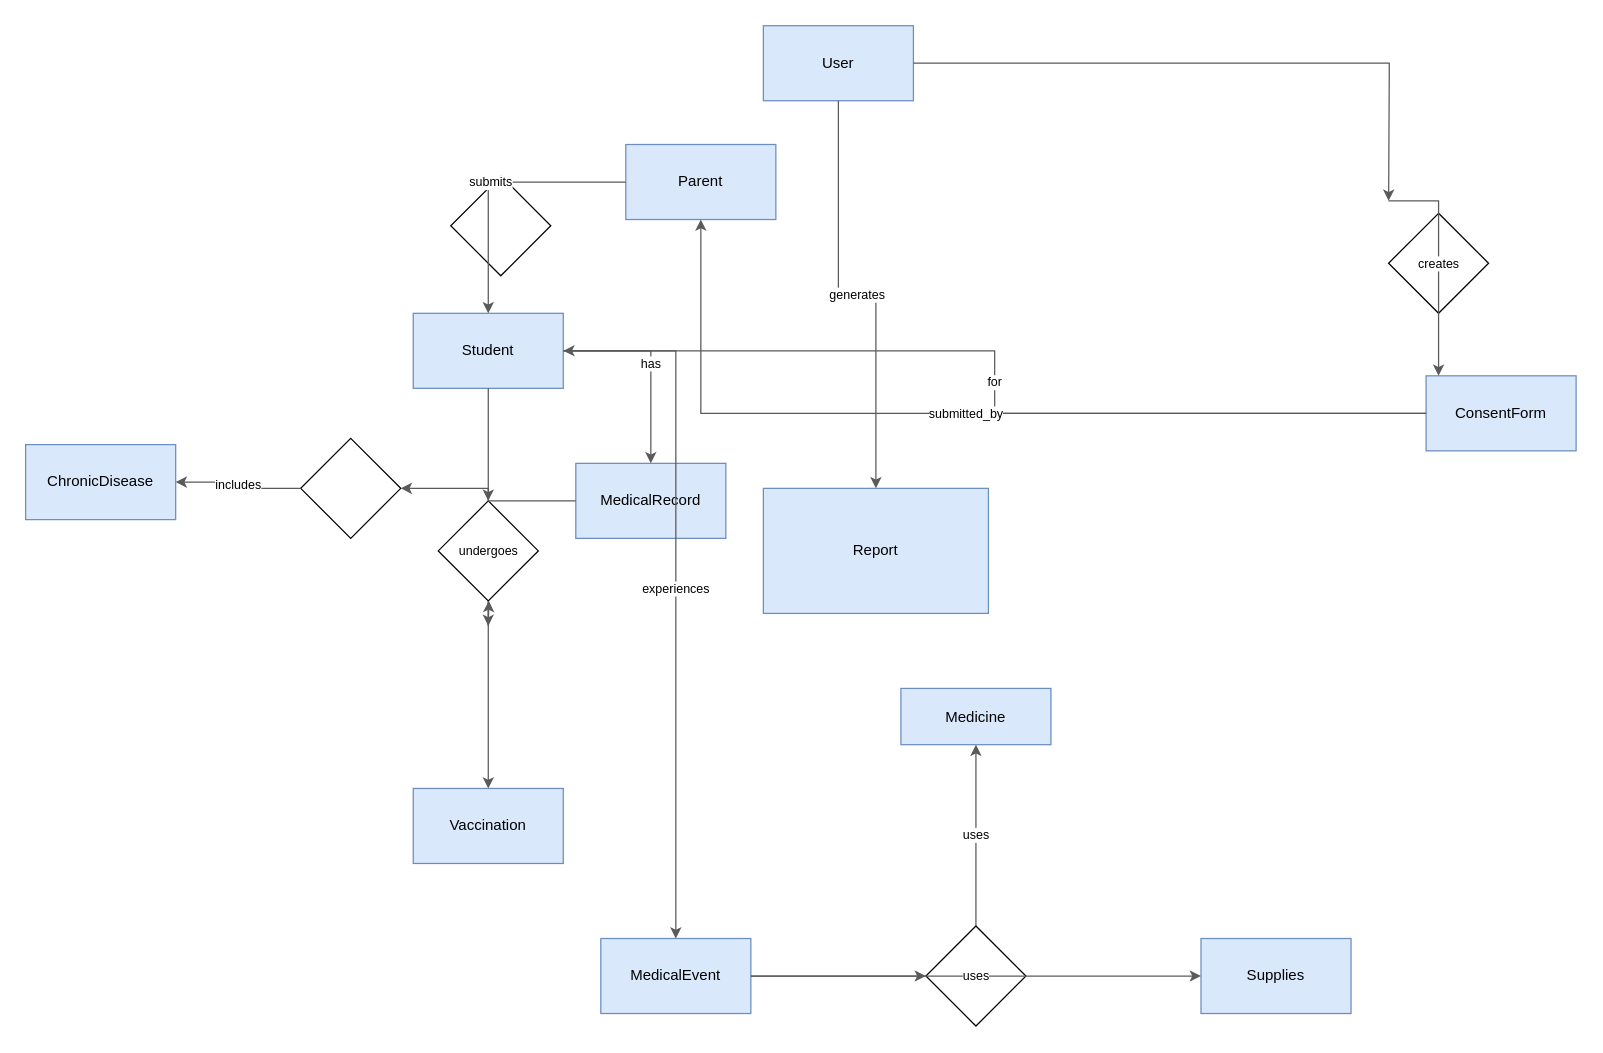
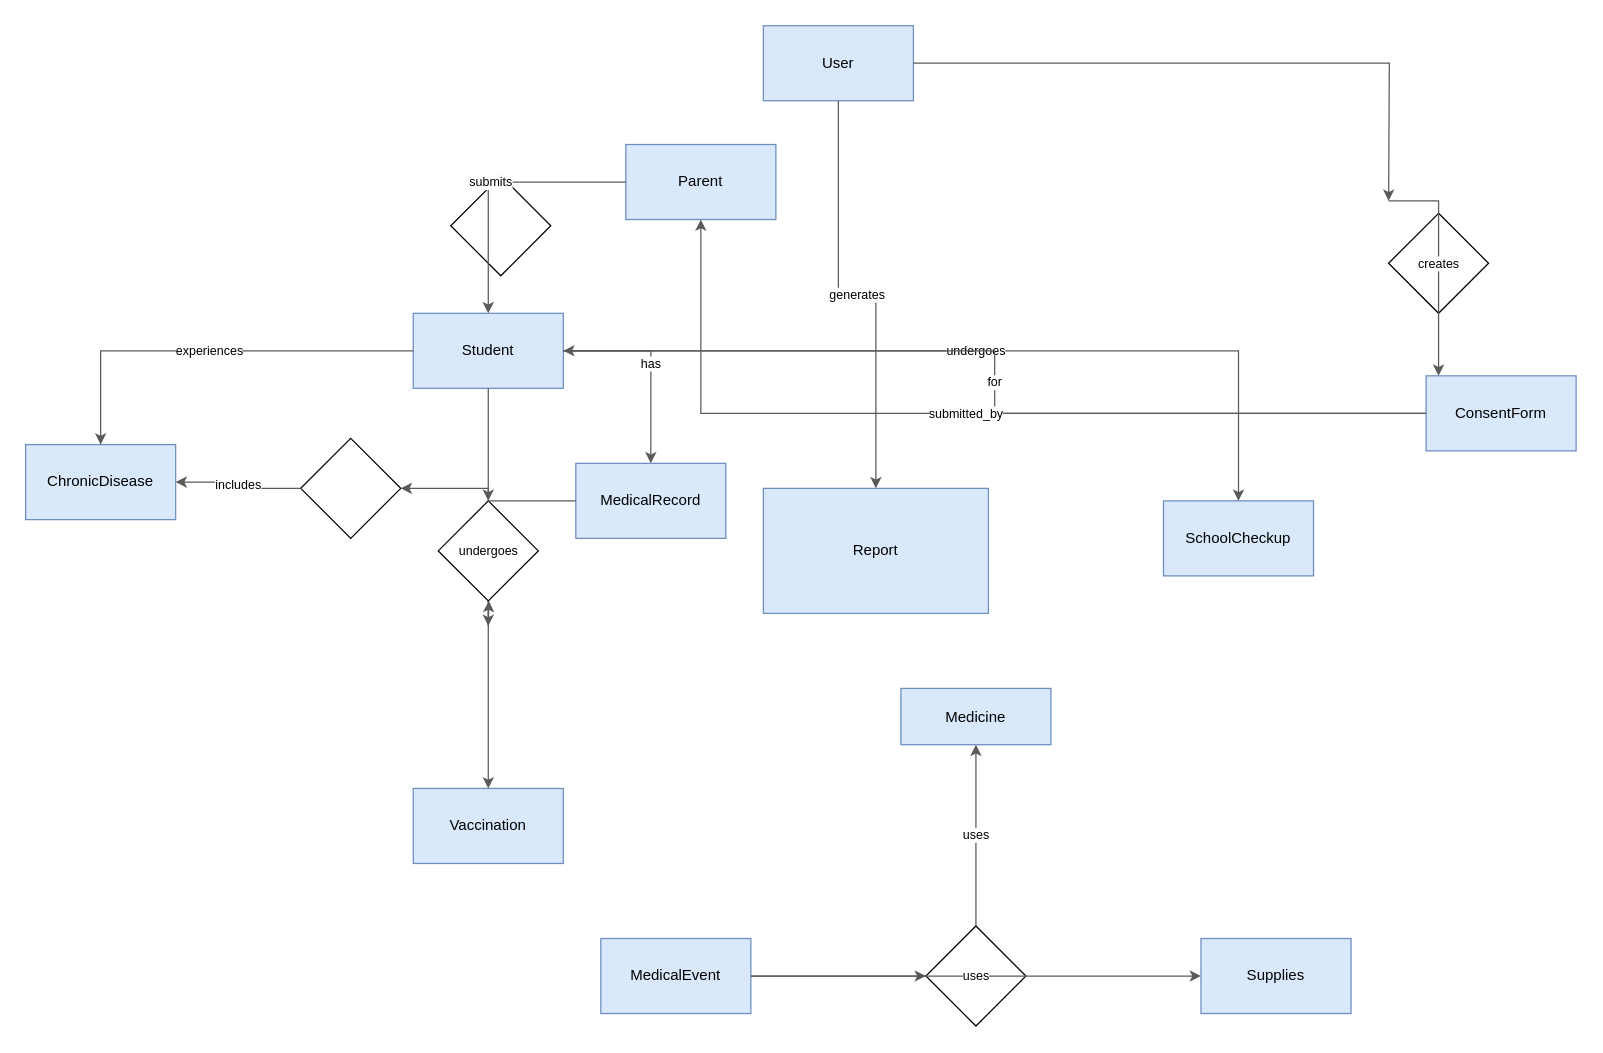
edge "Student" -> "SchoolCheckup": added, label "undergoes"
node "SchoolCheckup": added
edge "Student" -> "MedicalEvent": now "Student" -> "ChronicDisease"
